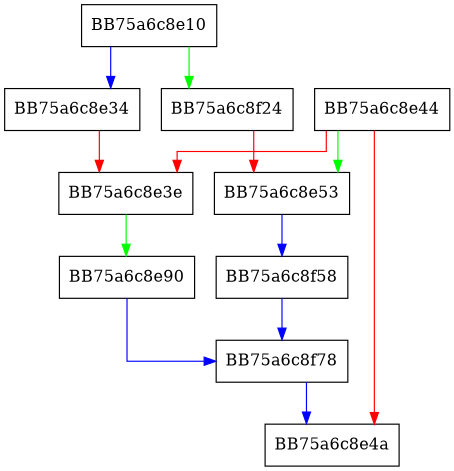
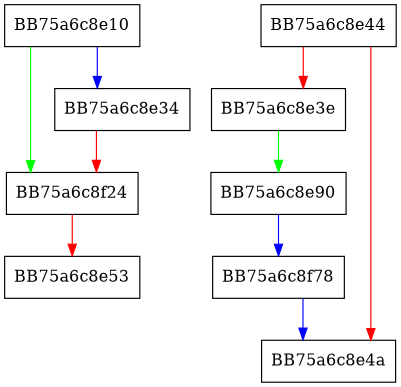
edge "BB75a6c8e34" -> "BB75a6c8e3e": now "BB75a6c8e34" -> "BB75a6c8f24"
edge "BB75a6c8e44" -> "BB75a6c8e53": removed
node "BB75a6c8f58": removed
